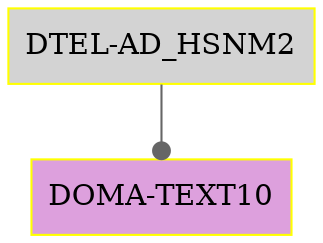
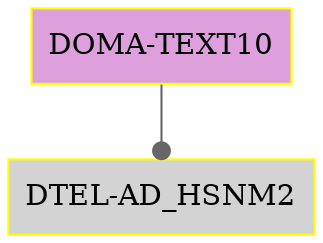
edge "DTEL-AD_HSNM2" -> "DOMA-TEXT10": reversed
